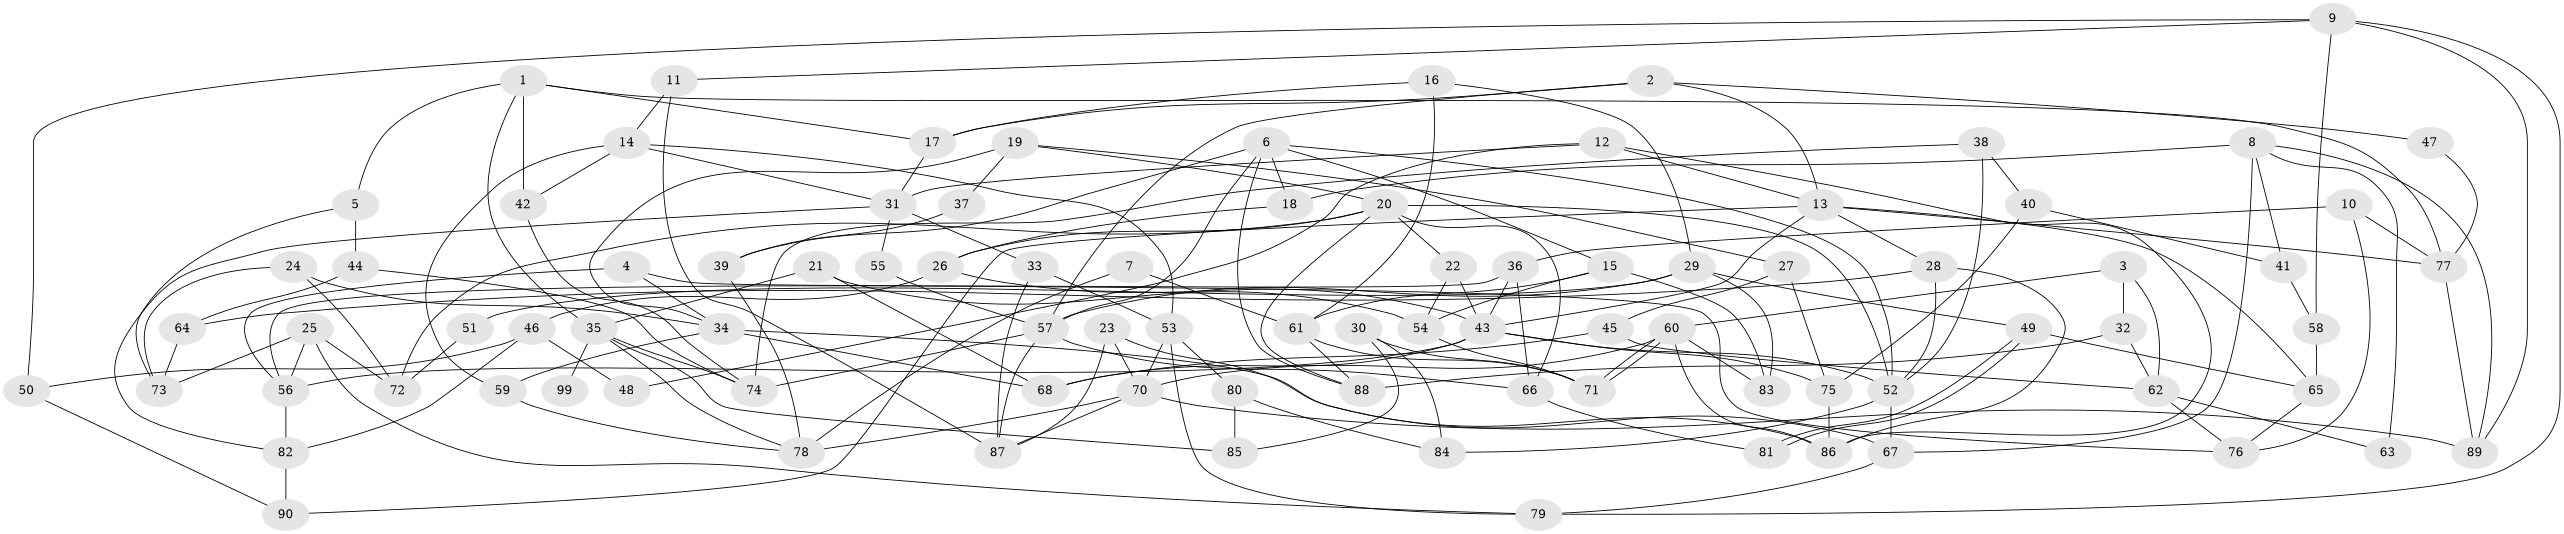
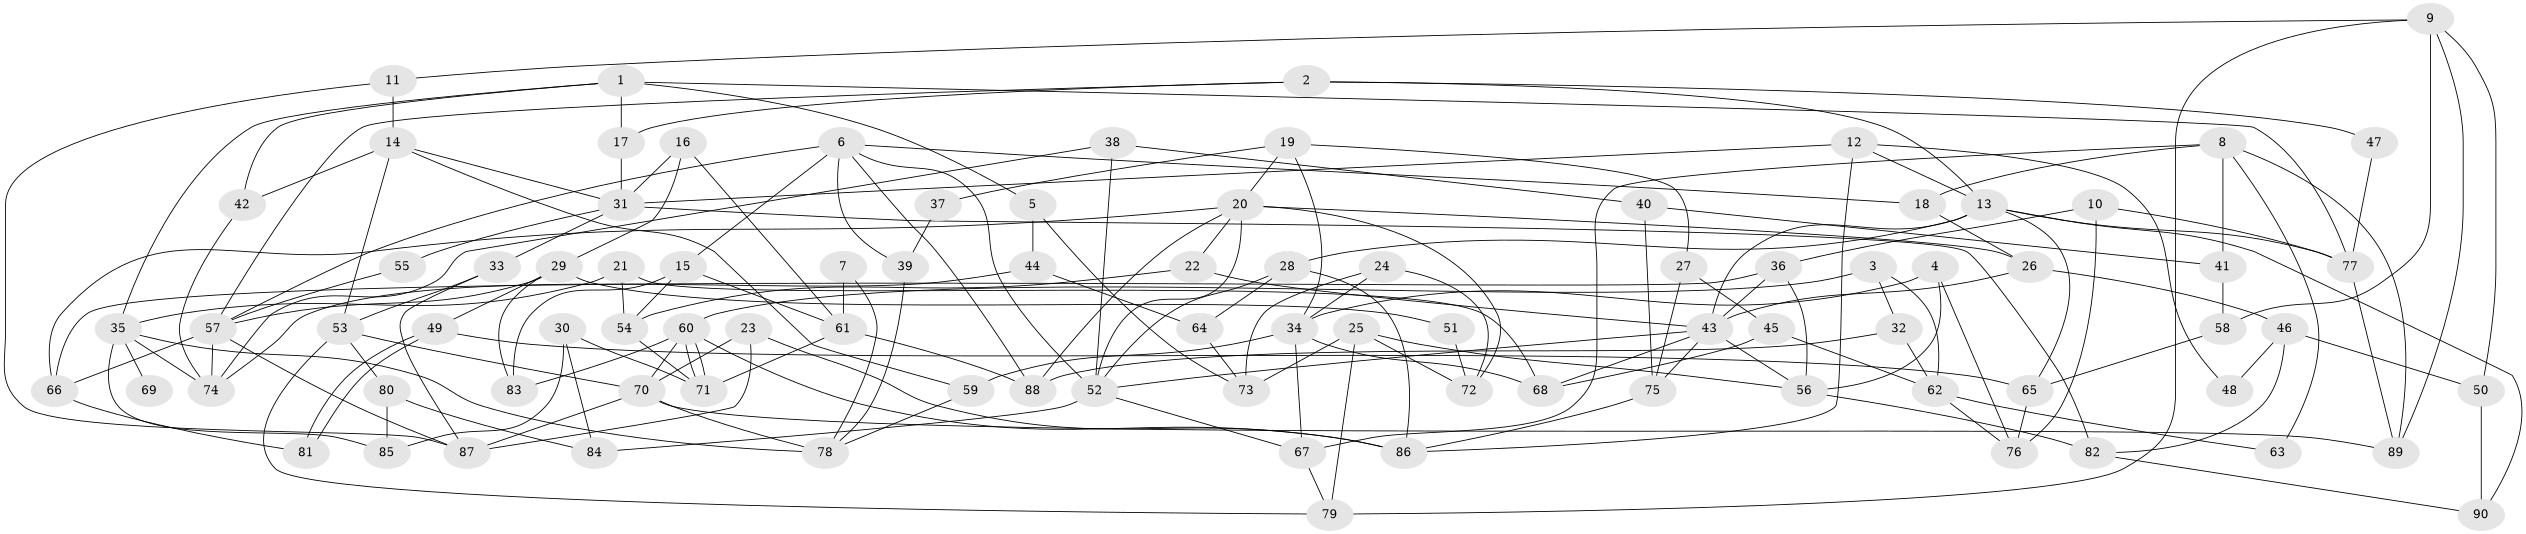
edge "16" -- "17": now "16" -- "31"
node "99": label "99" -> "69"
